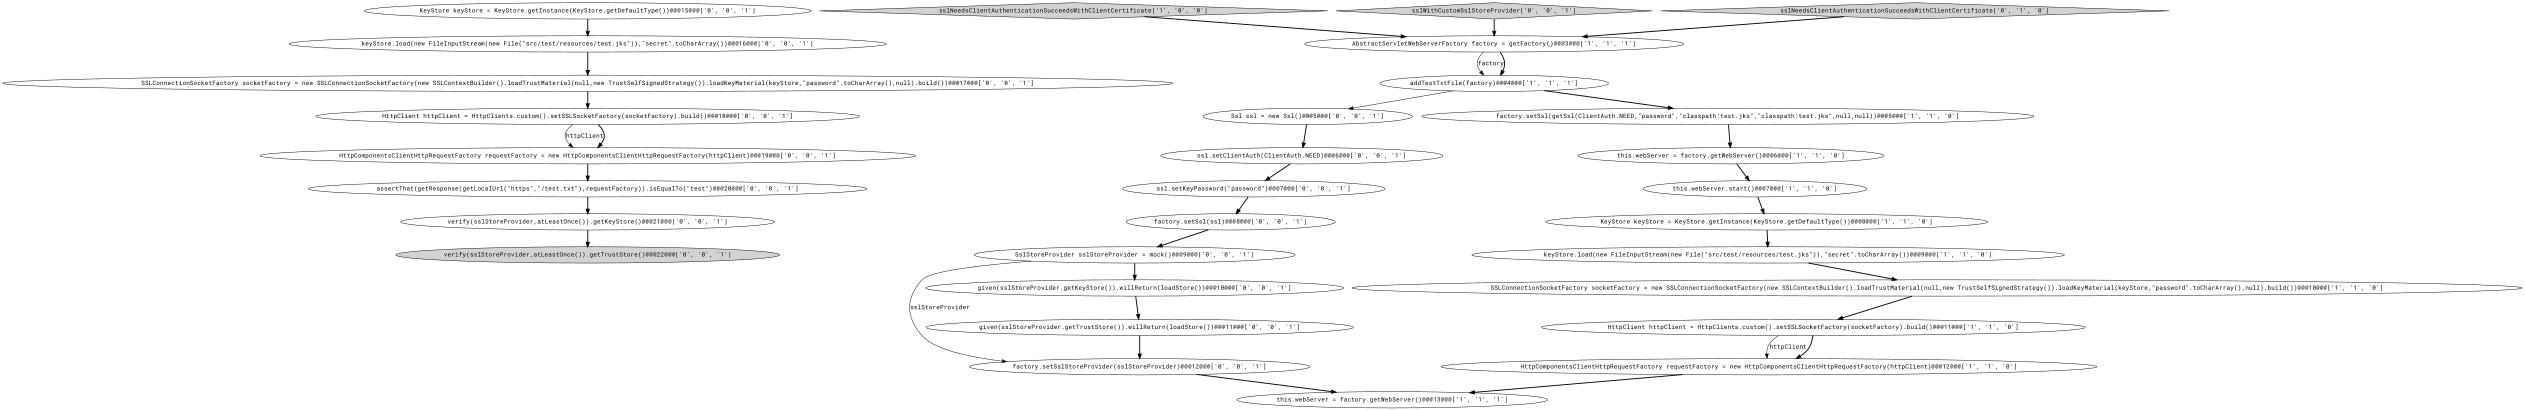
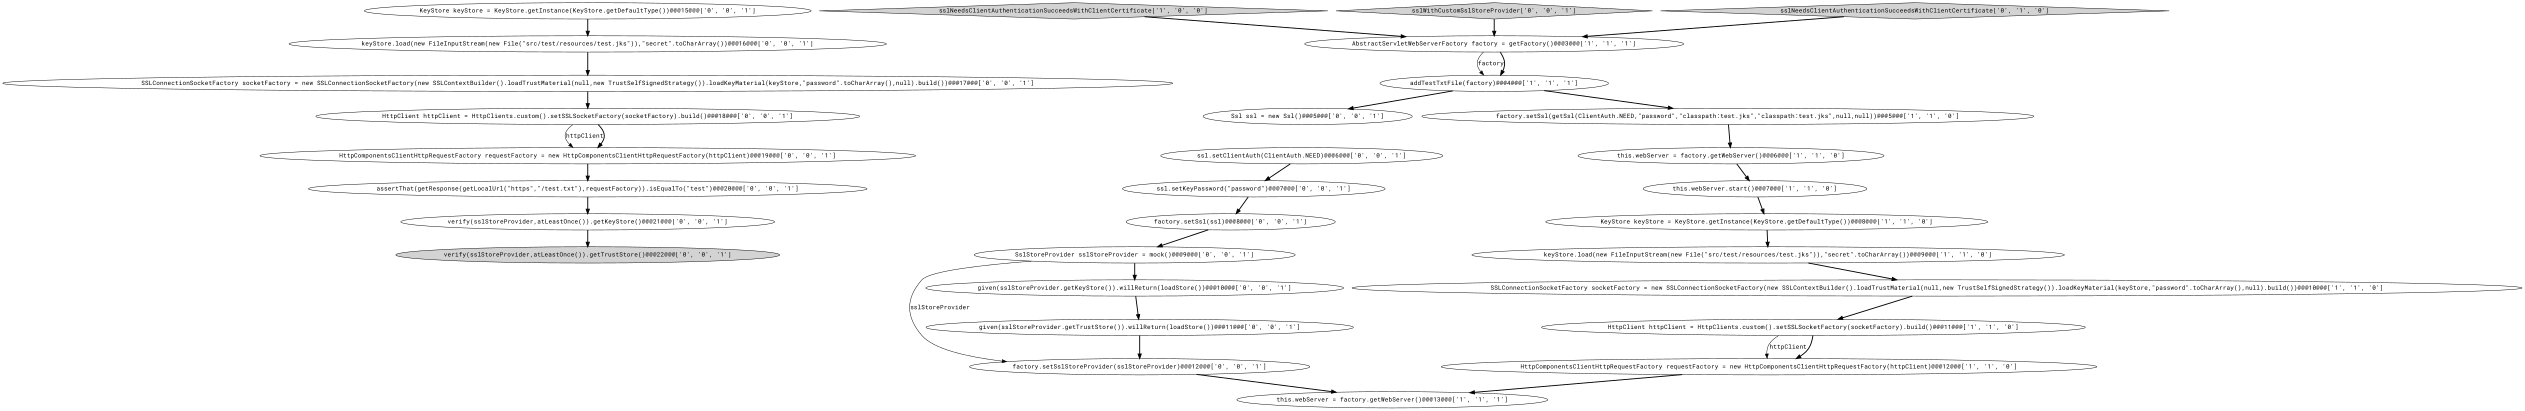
edge "addTestTxtFile(factory)@@@4@@@['1', '1', '1']" -> "Ssl ssl = new Ssl()@@@5@@@['0', '0', '1']": style solid -> bold
edge "Ssl ssl = new Ssl()@@@5@@@['0', '0', '1']" -> "ssl.setClientAuth(ClientAuth.NEED)@@@6@@@['0', '0', '1']": removed
